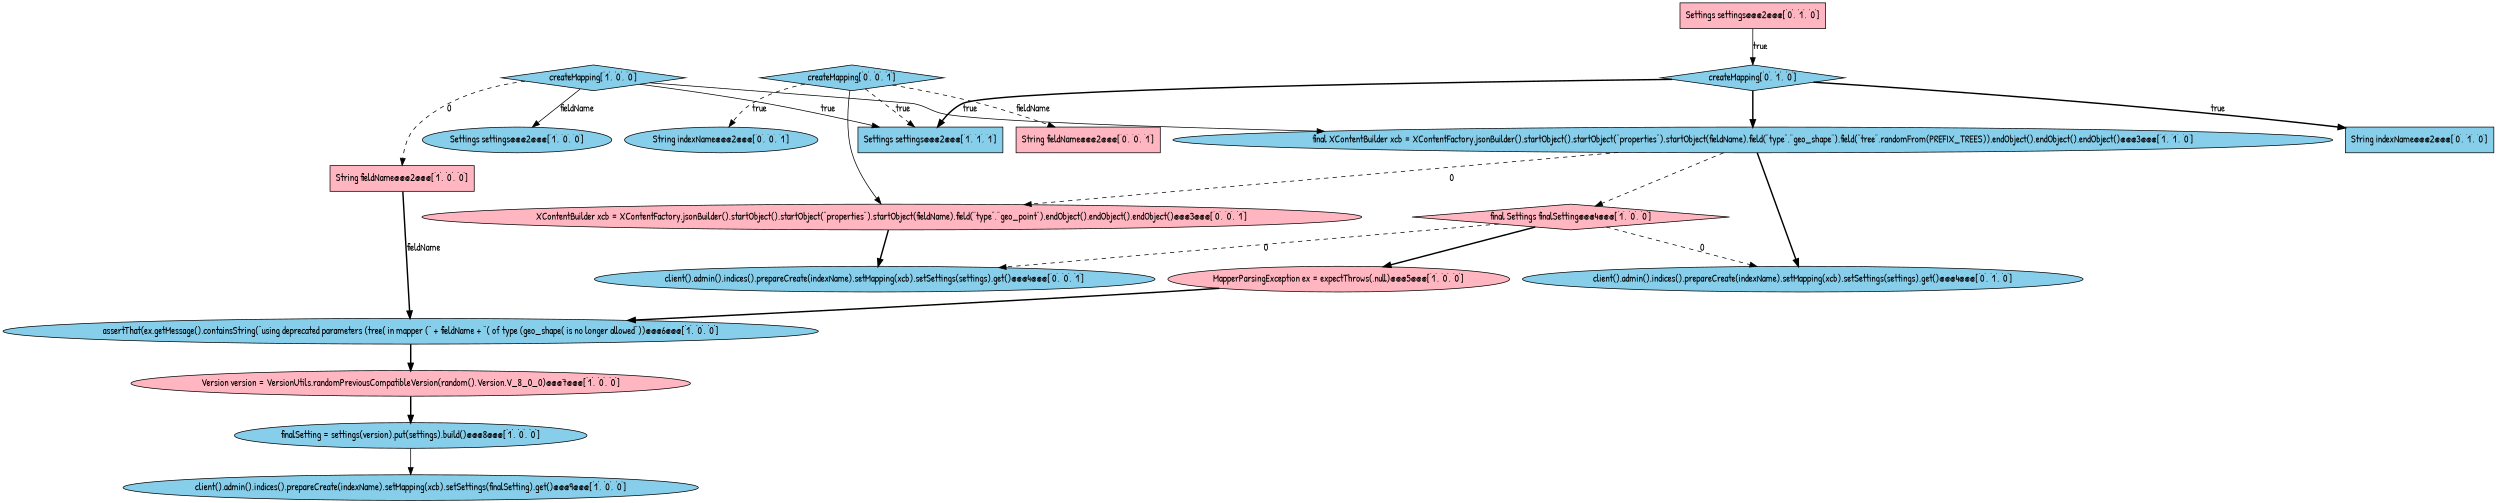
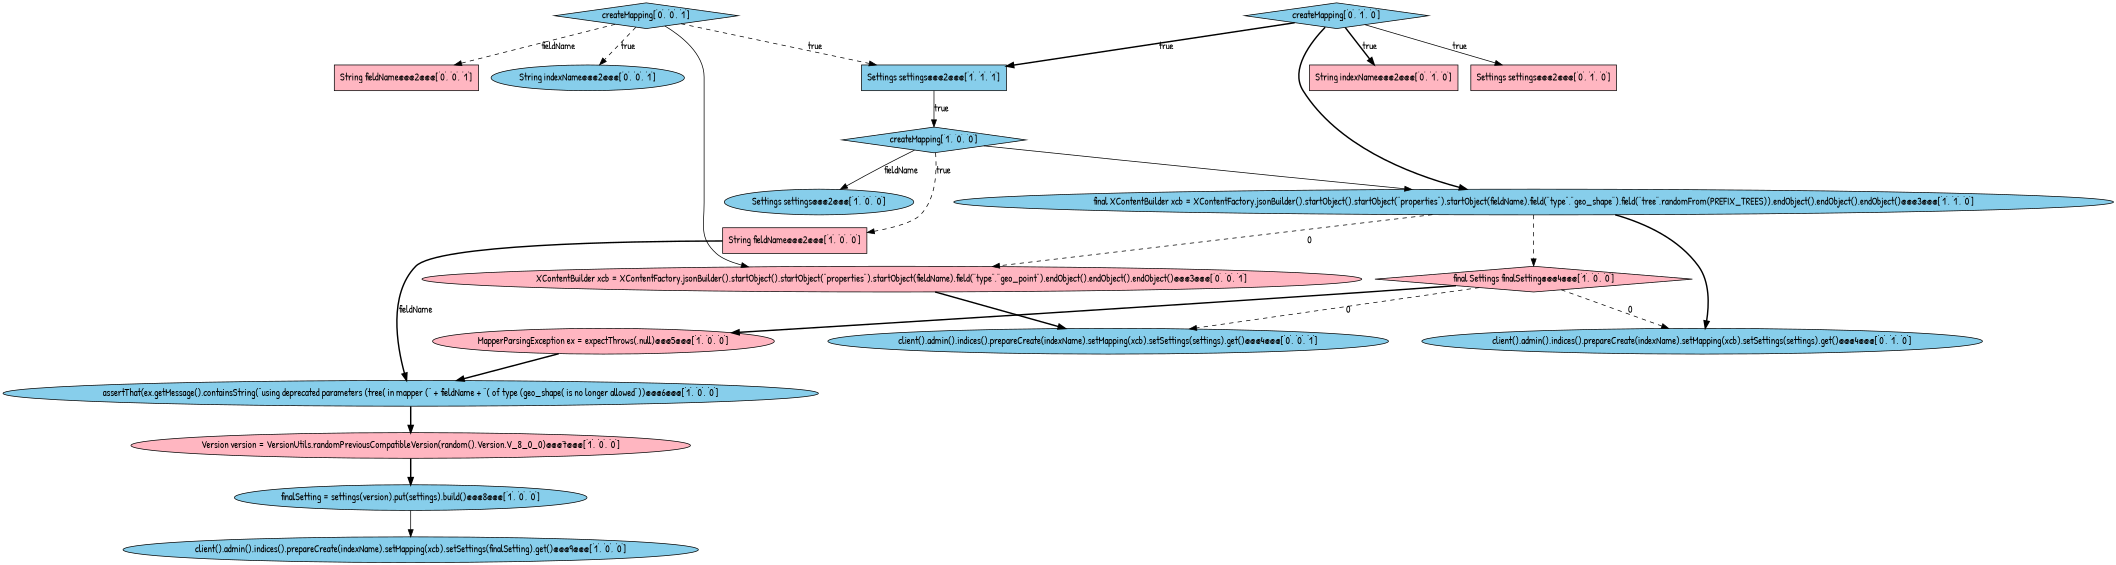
edge "Settings settings@@@2@@@['0', '1', '0']" -> "createMapping['0', '1', '0']": reversed
edge "createMapping['1', '0', '0']" -> "Settings settings@@@2@@@['1', '1', '1']": reversed
edge "createMapping['1', '0', '0']" -> "String fieldName@@@2@@@['1', '0', '0']": label "0" -> "true"
node "String indexName@@@2@@@['0', '1', '0']": fillcolor skyblue -> lightpink
